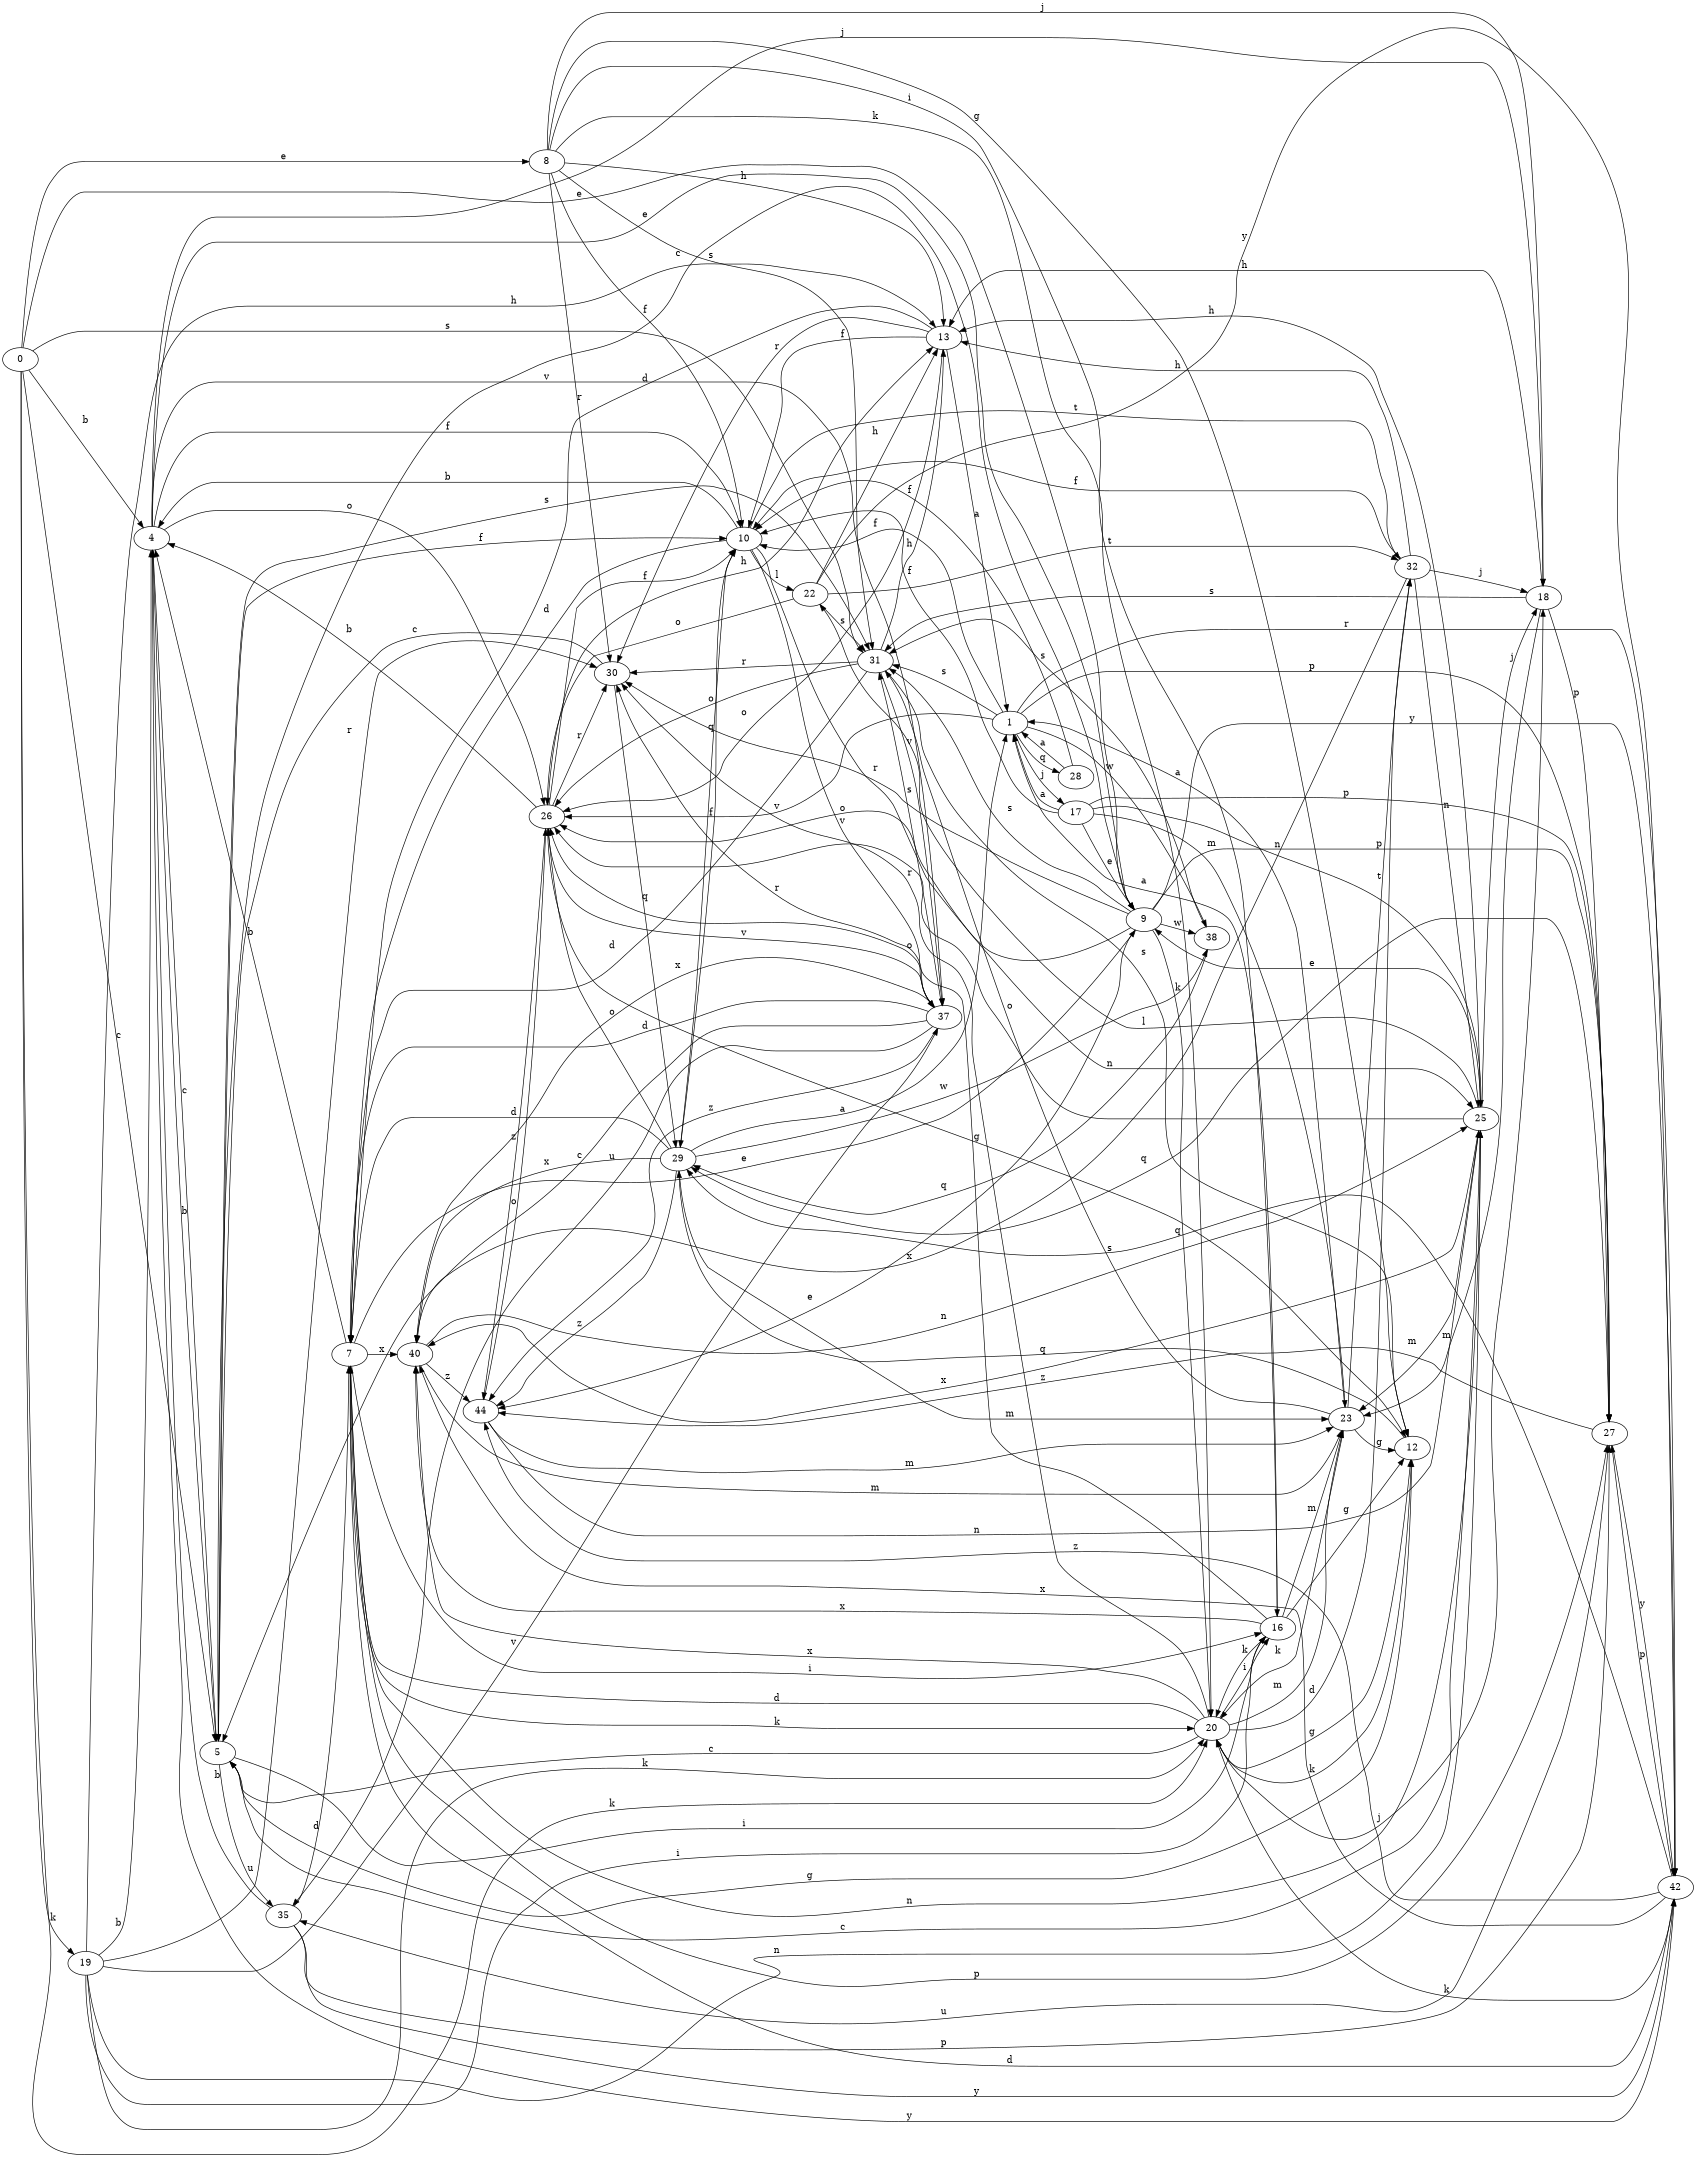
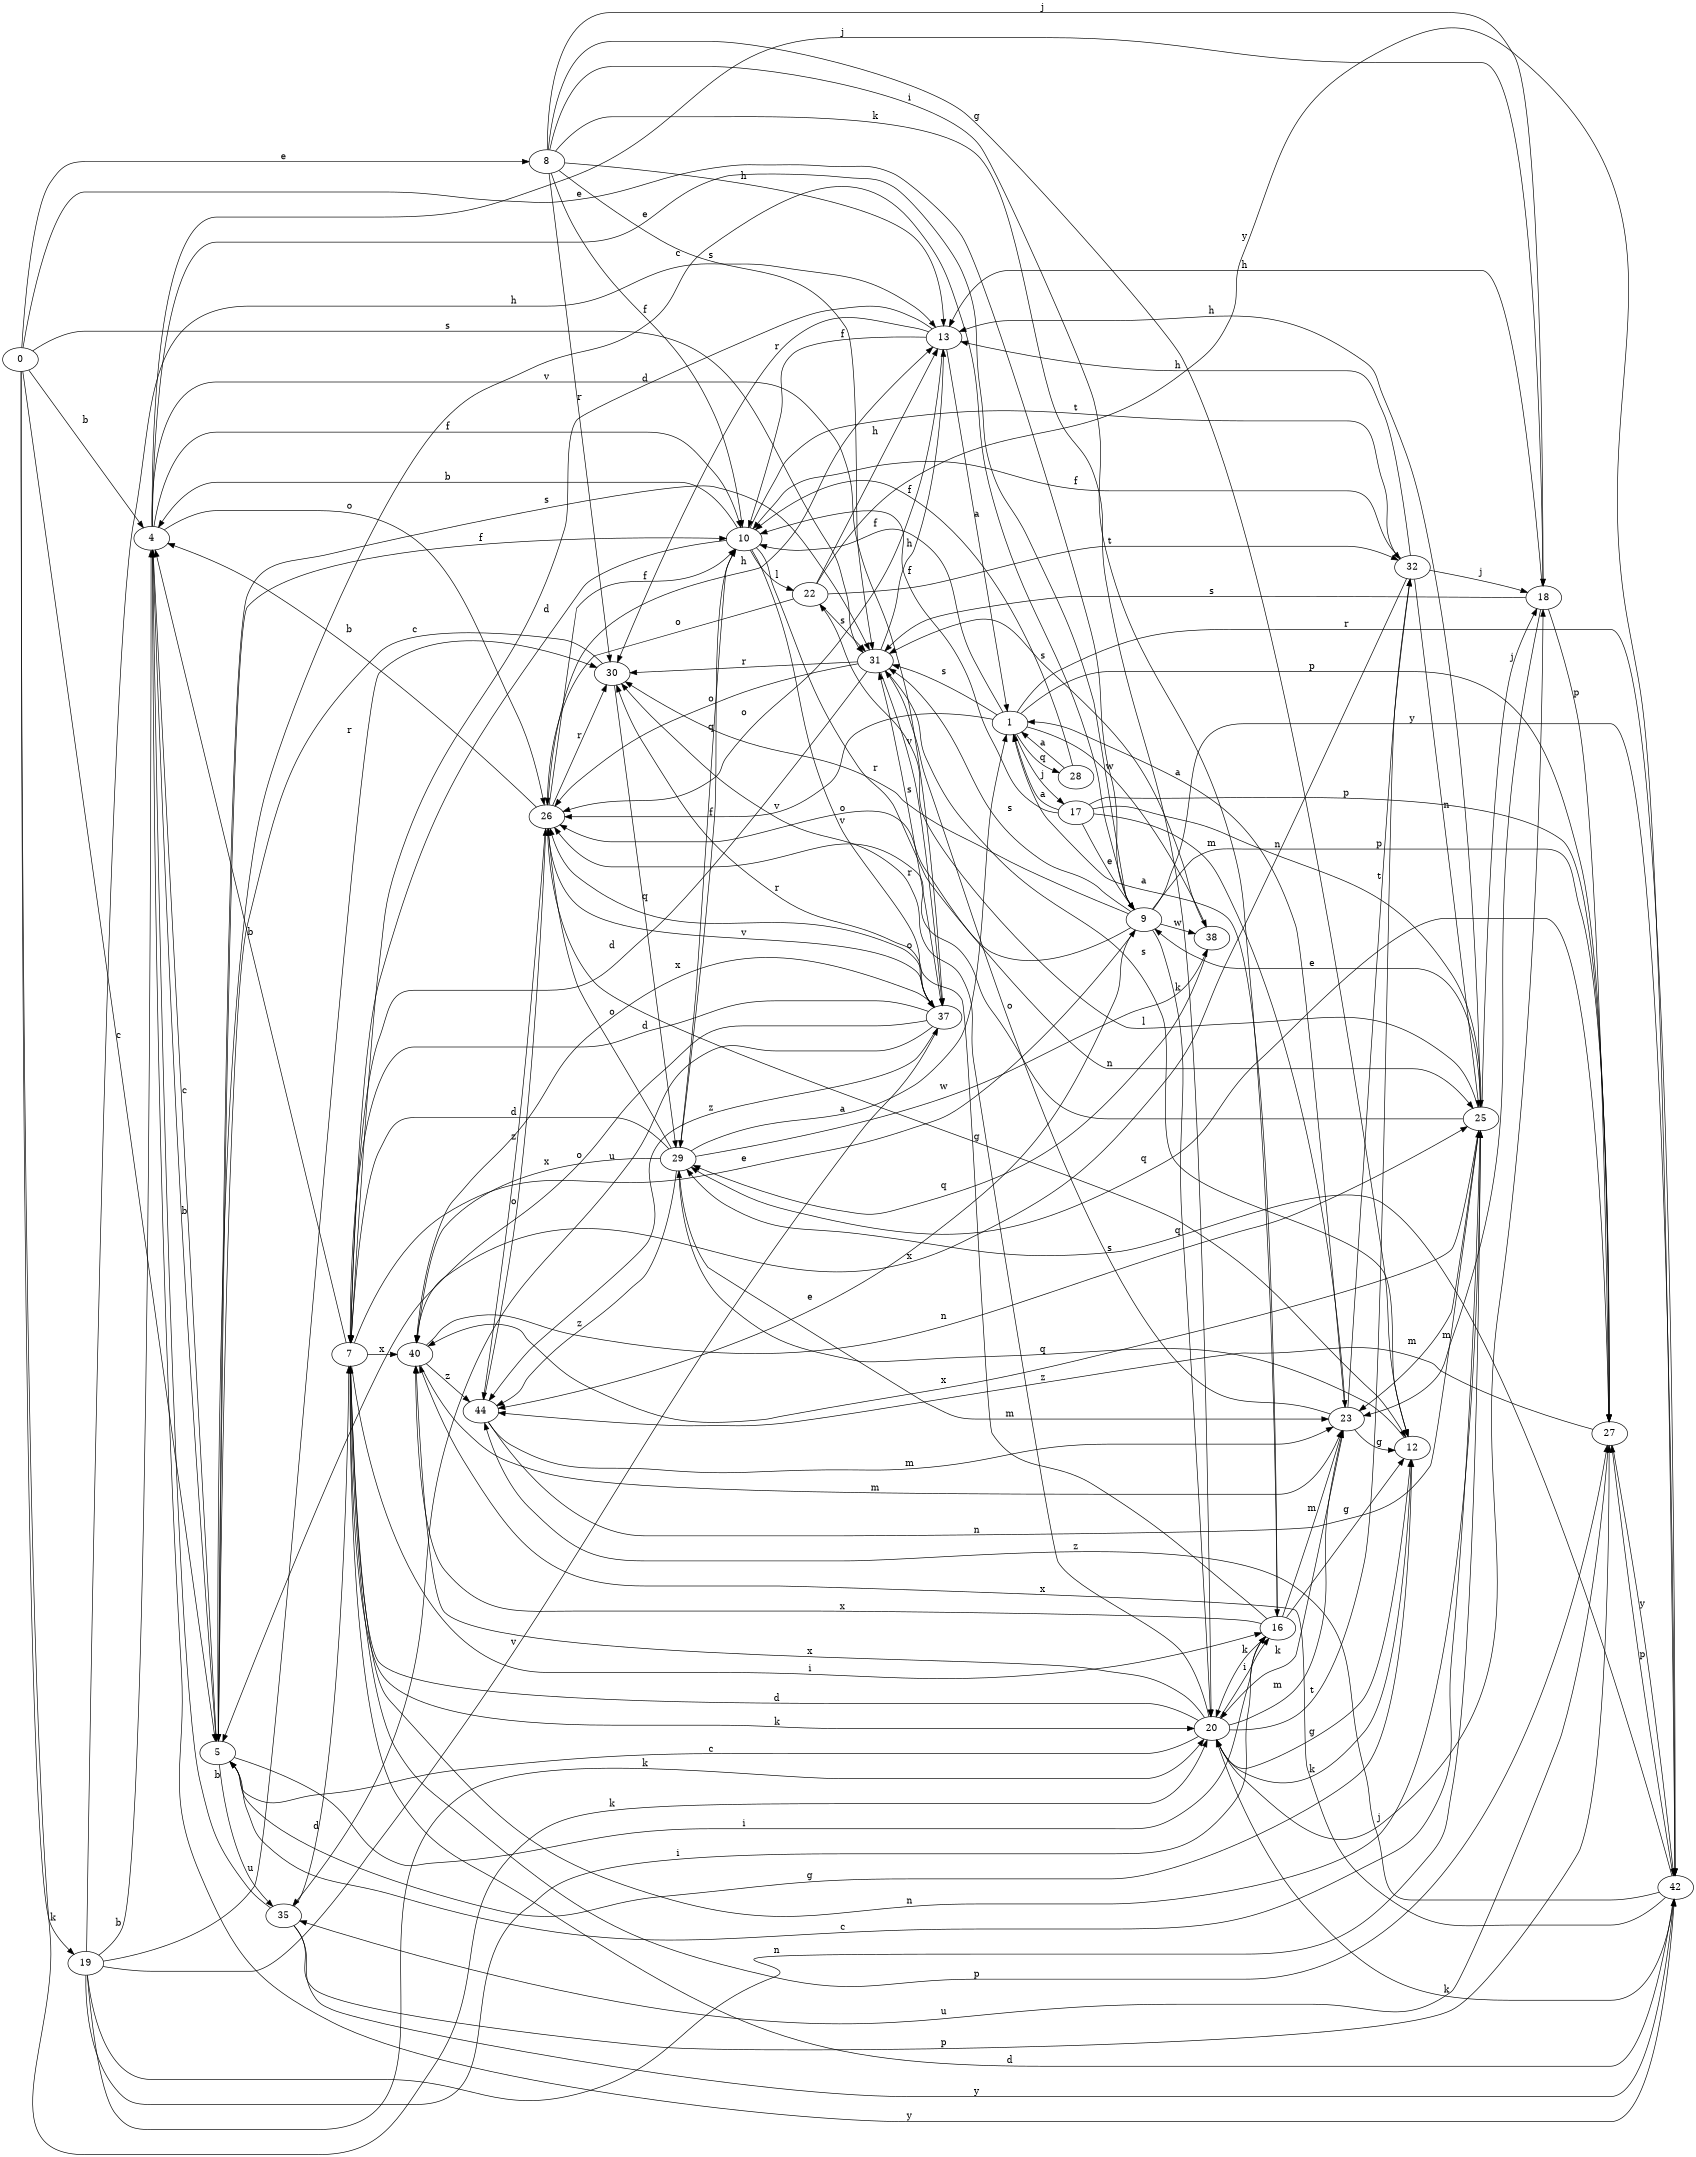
edge "37" -> "5": label "c" -> "o"
edge "20" -> "32": label "d" -> "t"
